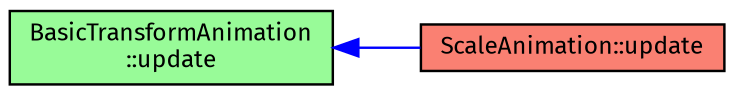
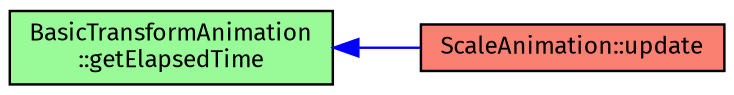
node "BasicTransformAnimation ::update": label "BasicTransformAnimation ::update" -> "BasicTransformAnimation ::getElapsedTime"
